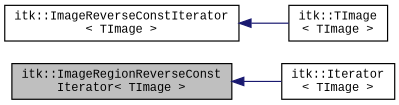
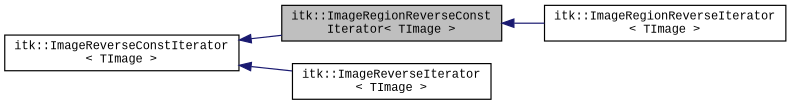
node "itk::TImage < TImage >": label "itk::TImage < TImage >" -> "itk::ImageReverseIterator < TImage >"
edge "itk::ImageRegionReverseConst Iterator< TImage >" -> "itk::ImageReverseConstIterator < TImage >": added
node "itk::Iterator < TImage >": label "itk::Iterator < TImage >" -> "itk::ImageRegionReverseIterator < TImage >"
